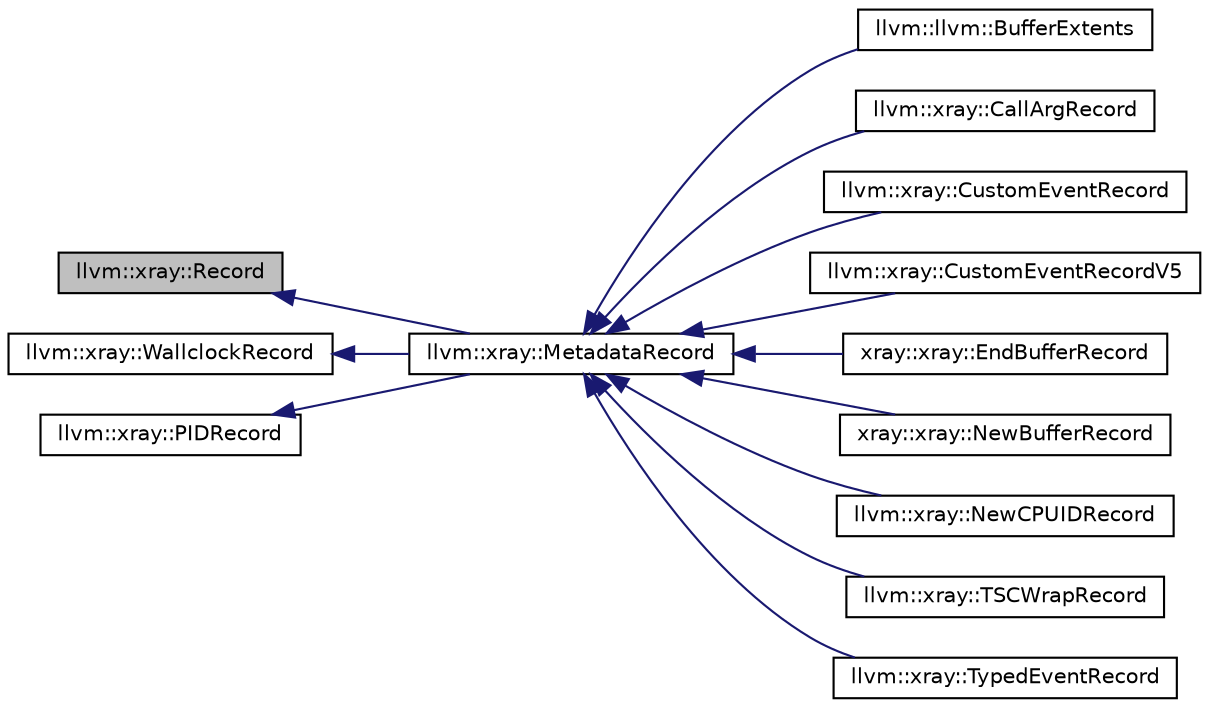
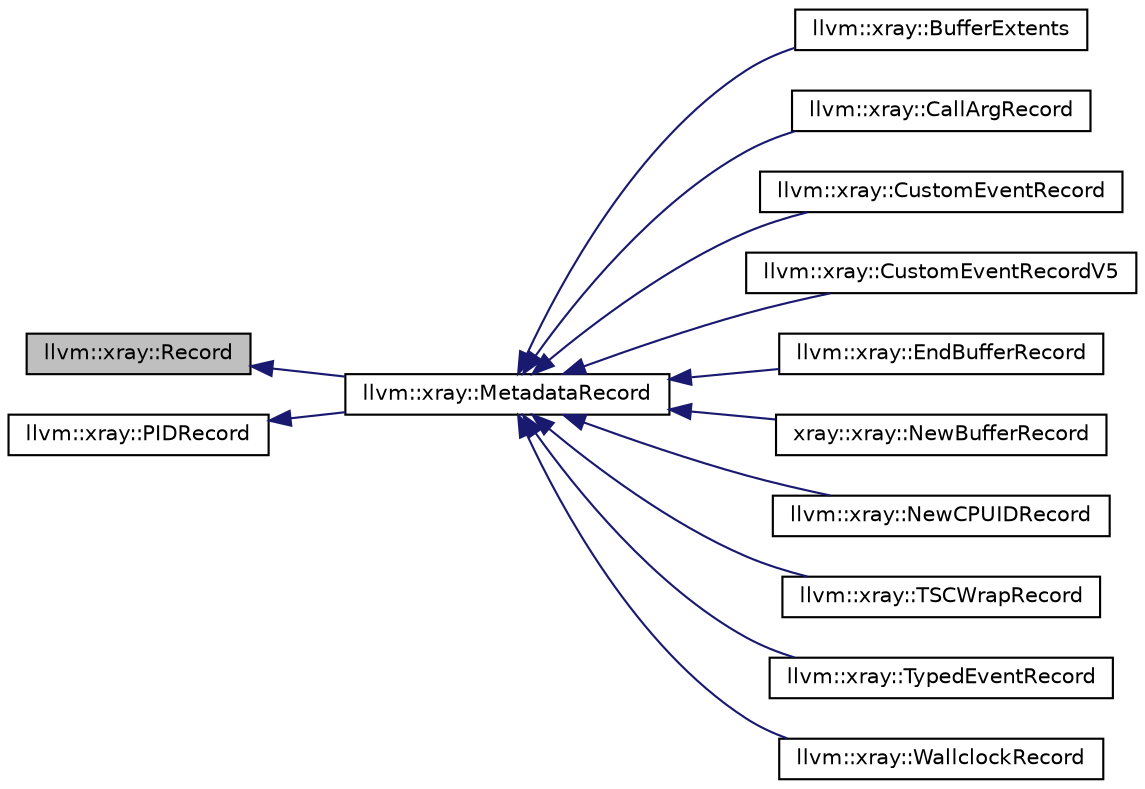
node "llvm::llvm::BufferExtents": label "llvm::llvm::BufferExtents" -> "llvm::xray::BufferExtents"
edge "llvm::xray::MetadataRecord" -> "llvm::xray::WallclockRecord": reversed
node "xray::xray::EndBufferRecord": label "xray::xray::EndBufferRecord" -> "llvm::xray::EndBufferRecord"
